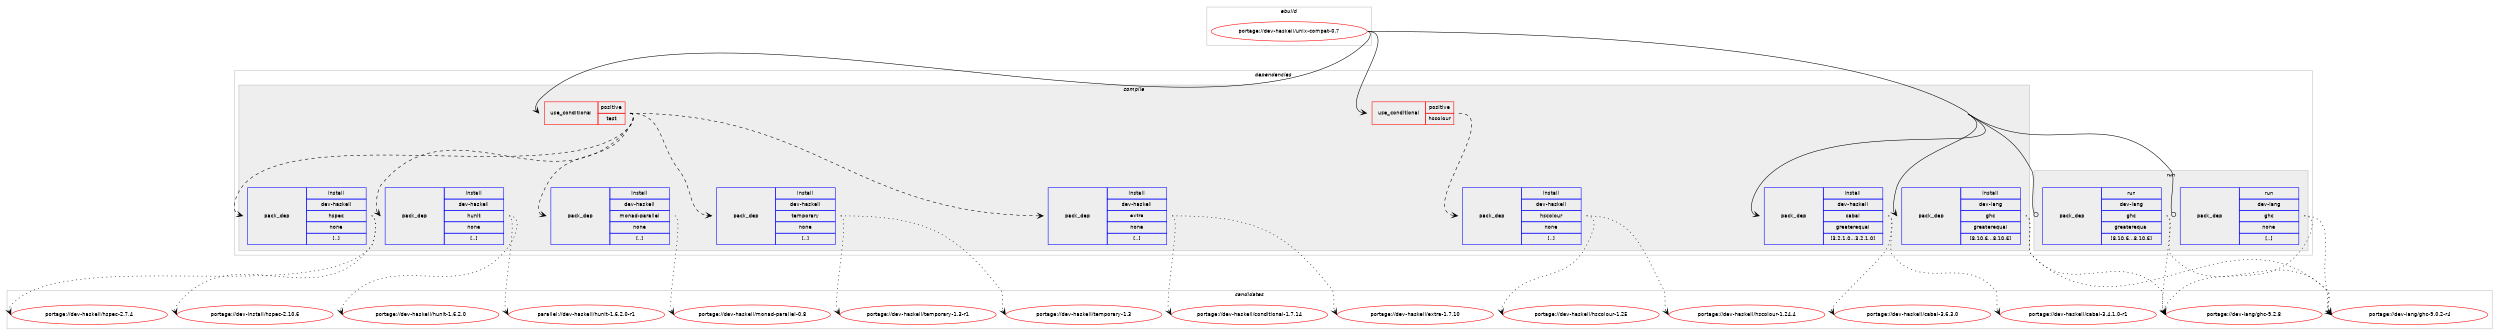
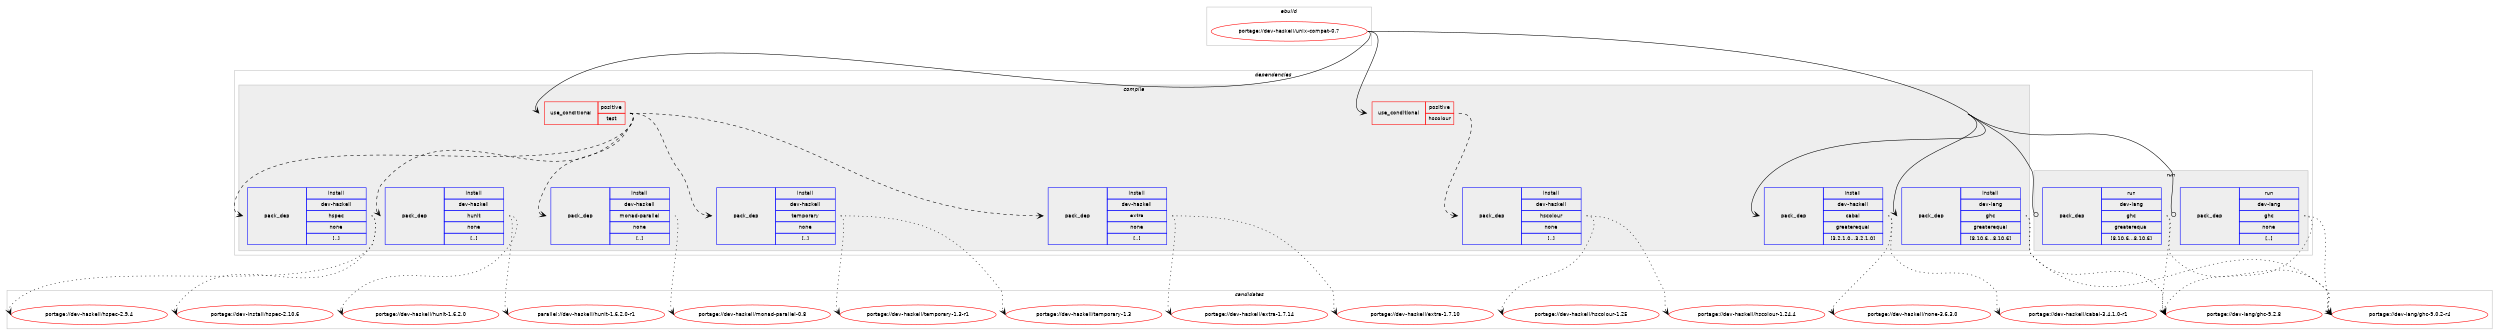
node "portage://dev-haskell/hspec-2.7.4": label "portage://dev-haskell/hspec-2.7.4" -> "portage://dev-haskell/hspec-2.9.4"
node "portage://dev-haskell/conditional-1.7.14": label "portage://dev-haskell/conditional-1.7.14" -> "portage://dev-haskell/extra-1.7.14"
node "portage://dev-haskell/cabal-3.6.3.0": label "portage://dev-haskell/cabal-3.6.3.0" -> "portage://dev-haskell/none-3.6.3.0"
